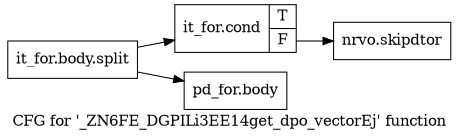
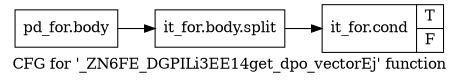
node "nrvo.skipdtor": removed
edge "it_for.body.split" -> "pd_for.body": reversed
